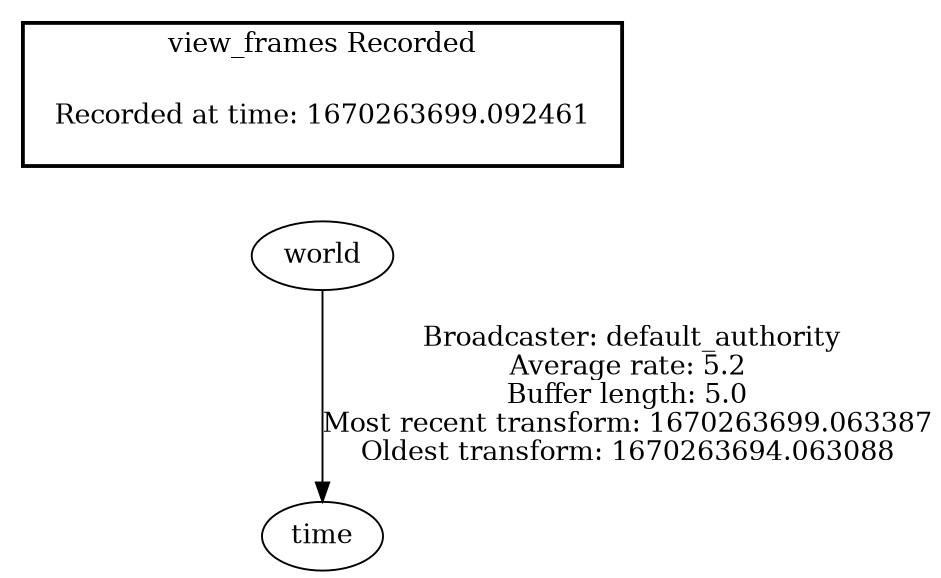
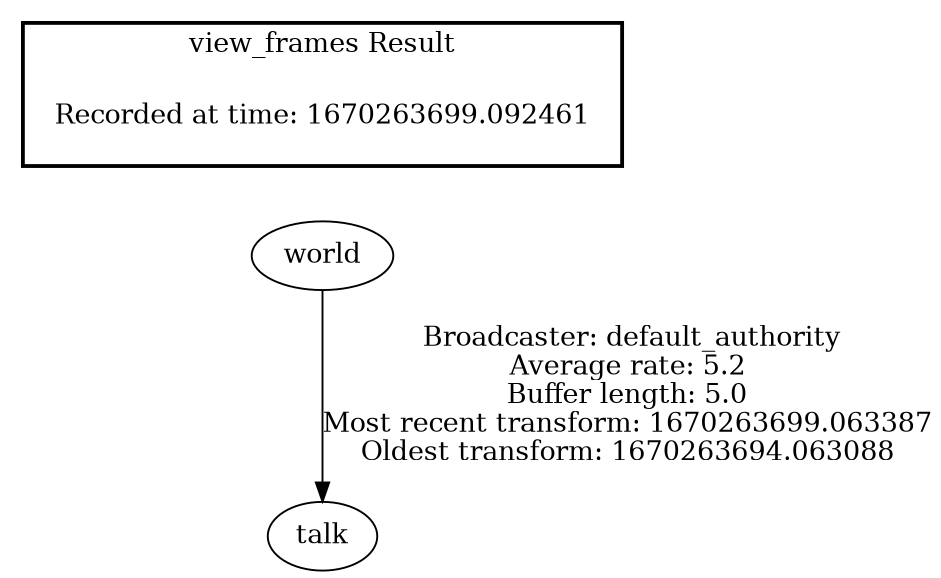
cluster "view_frames Recorded": label "view_frames Recorded" -> "view_frames Result"
node "time": label "time" -> "talk"
